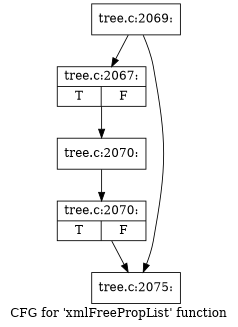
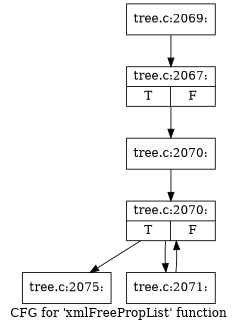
edge "tree.c:2069:" -> "tree.c:2075:": removed
node "tree.c:2071:": added
